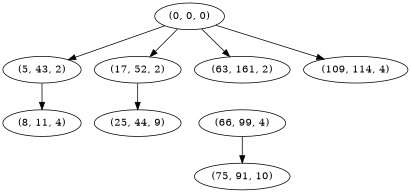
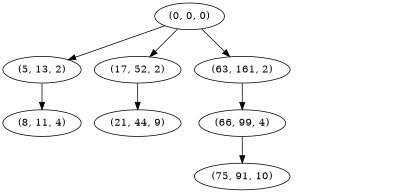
node "(5, 43, 2)": label "(5, 43, 2)" -> "(5, 13, 2)"
node "(109, 114, 4)": removed
edge "(63, 161, 2)" -> "(66, 99, 4)": added
node "(25, 44, 9)": label "(25, 44, 9)" -> "(21, 44, 9)"
